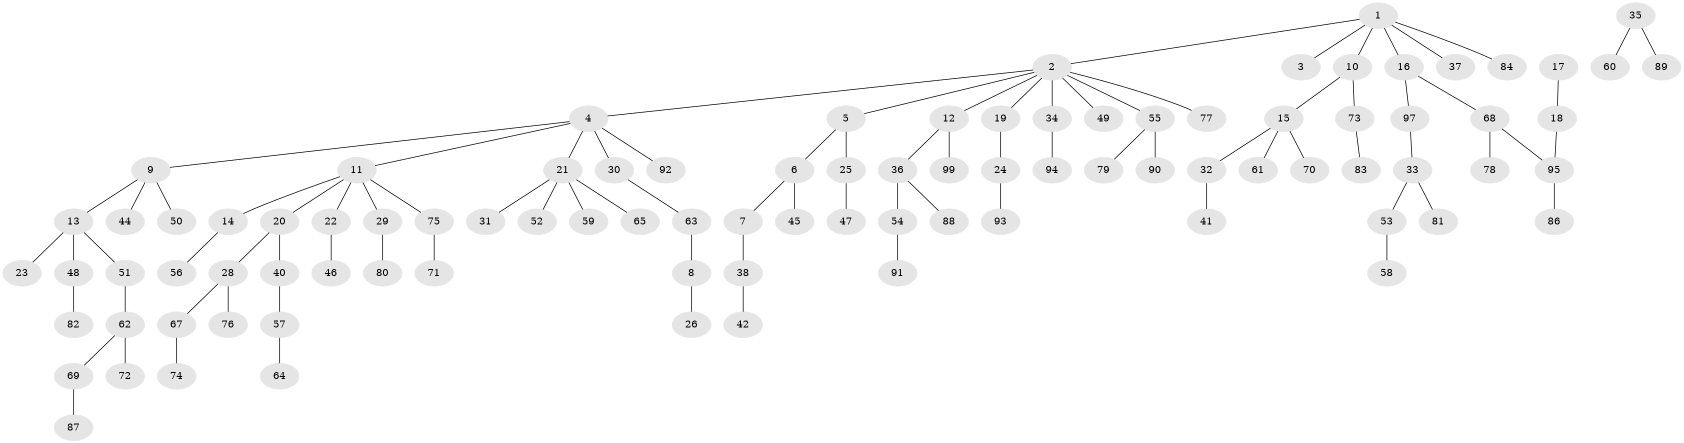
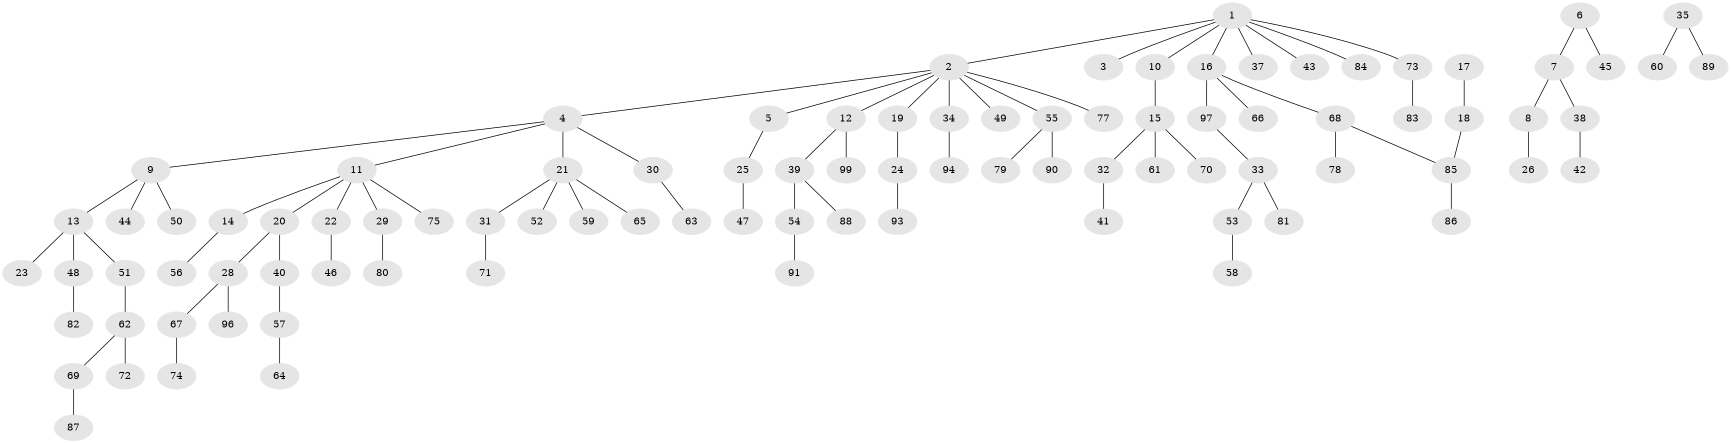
node "43": added
edge "10" -- "73": now "1" -- "73"
node "66": added
edge "5" -- "6": removed
node "92": removed
node "36": label "36" -> "39"
node "95": label "95" -> "85"
edge "75" -- "71": now "31" -- "71"
edge "63" -- "8": now "7" -- "8"
node "76": label "76" -> "96"
